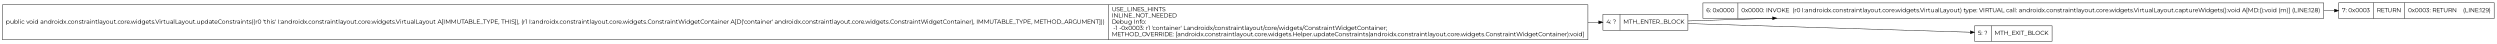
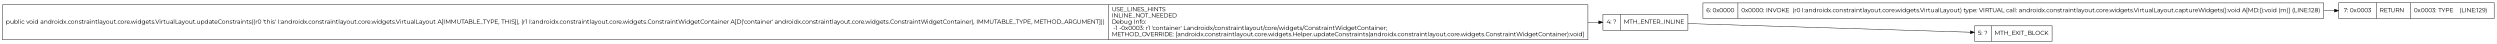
node "7: 0x0003": text "0x0003: RETURN    (LINE:129)" -> "0x0003: TYPE    (LINE:129)"
edge "4: ?" -> "6: 0x0000": removed
node "4: ?": text "MTH_ENTER_BLOCK" -> "MTH_ENTER_INLINE"
